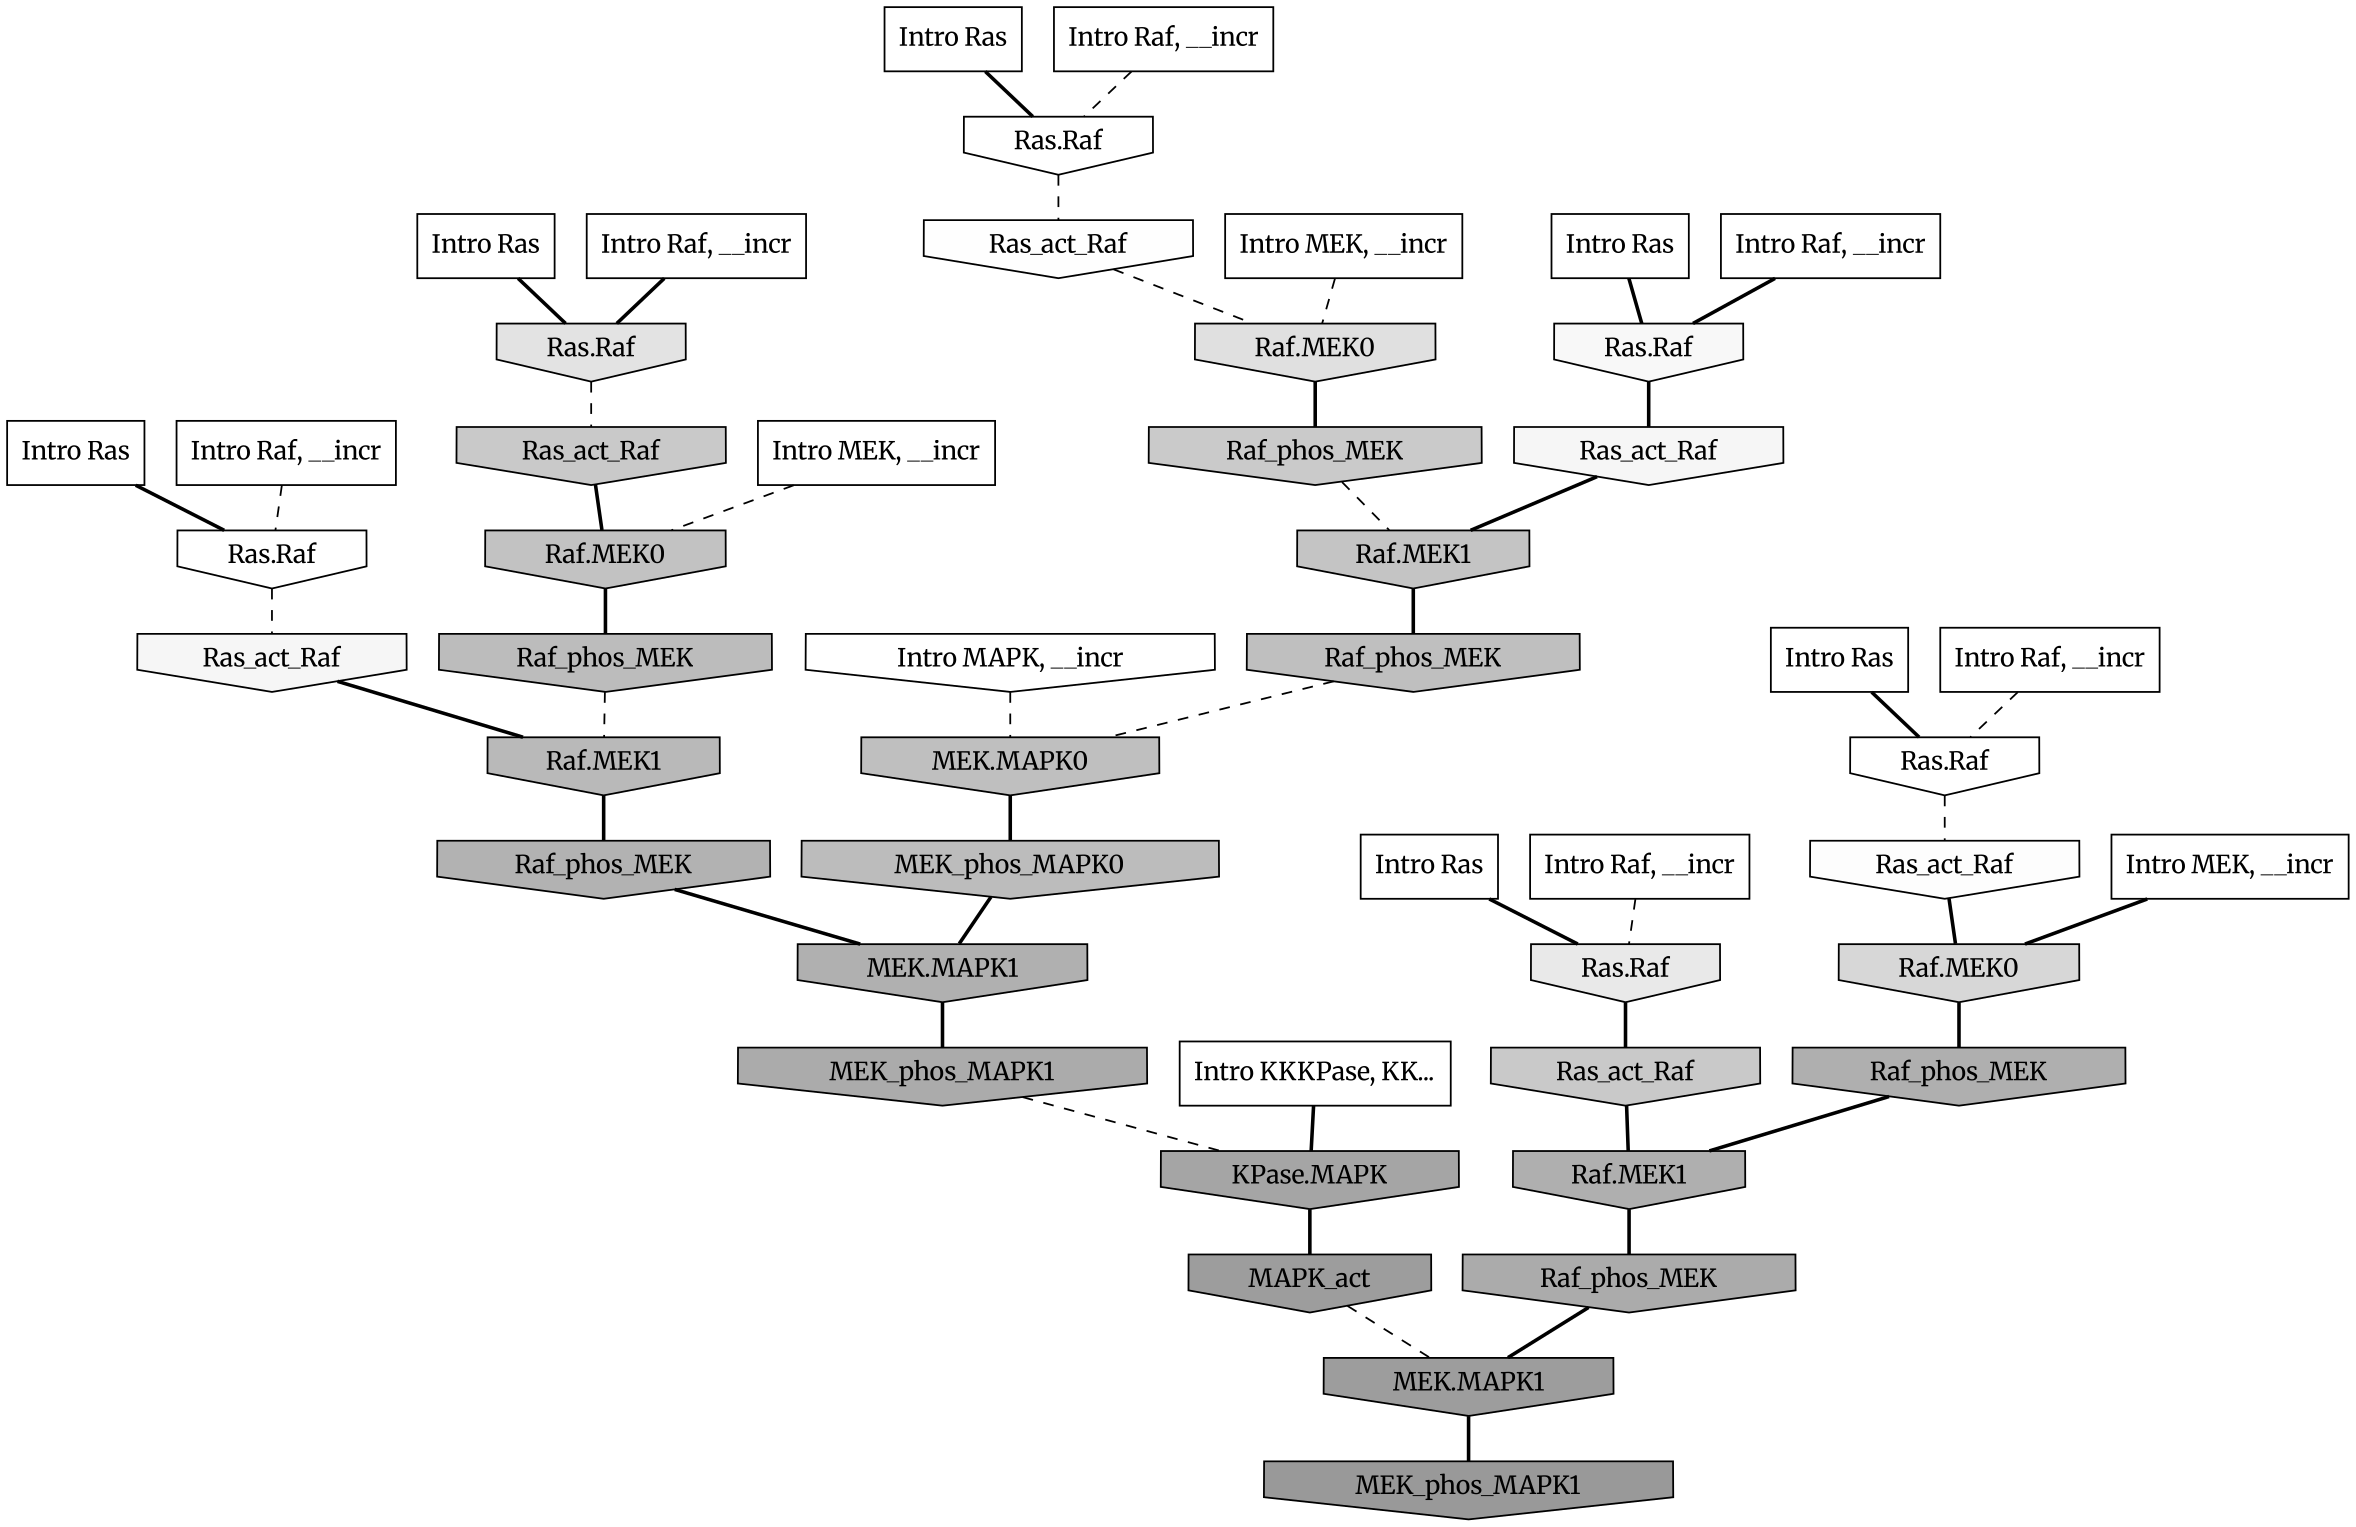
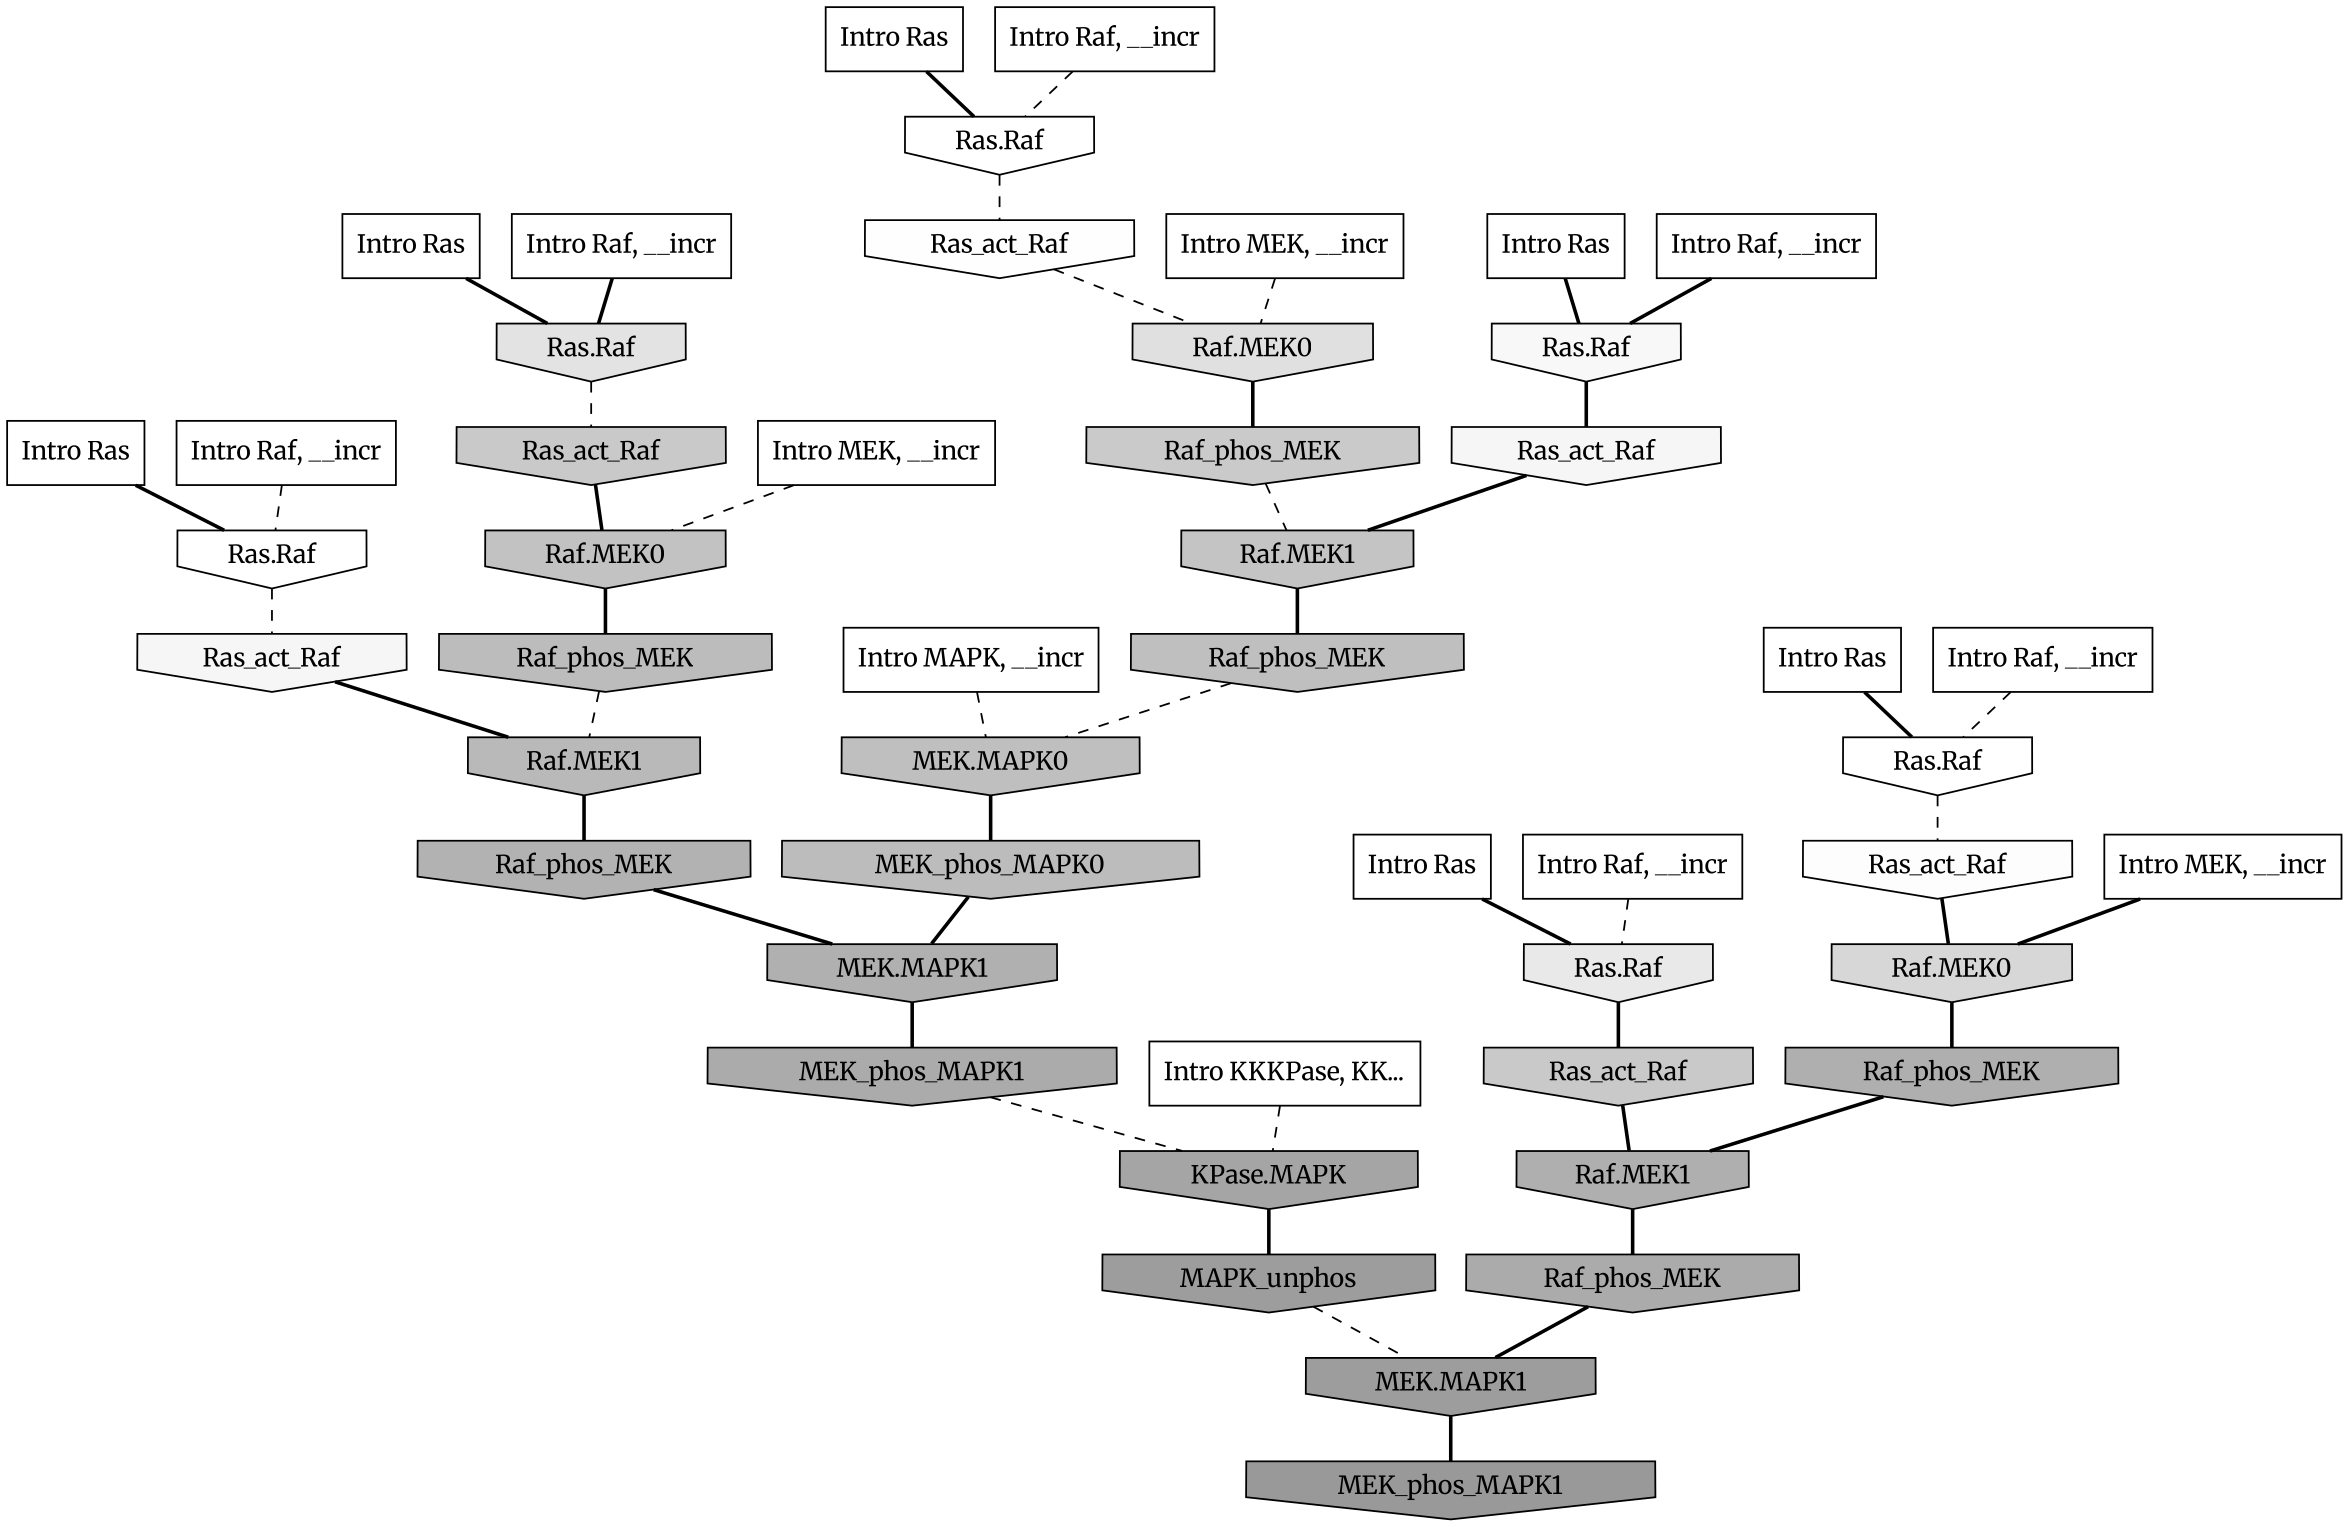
node "Intro MAPK, __incr": shape invhouse -> box
edge "Intro KKKPase, KK..." -- "KPase.MAPK": style bold -> dashed
node "MAPK_act": label "MAPK_act" -> "MAPK_unphos"
